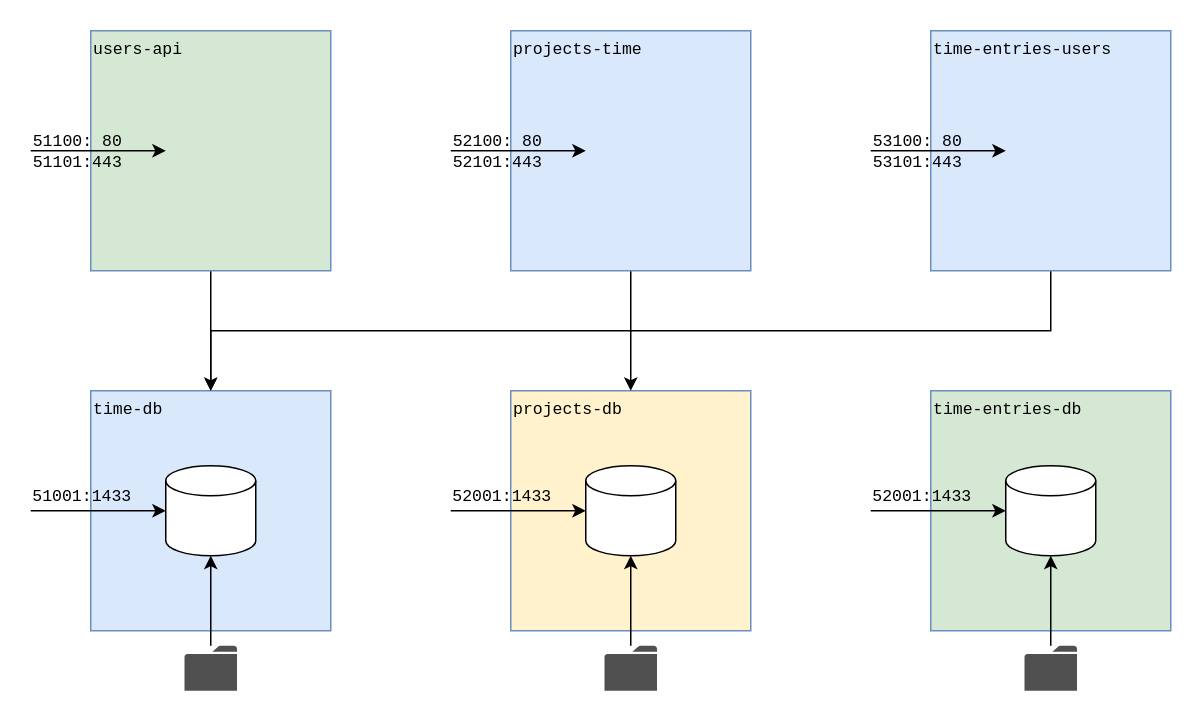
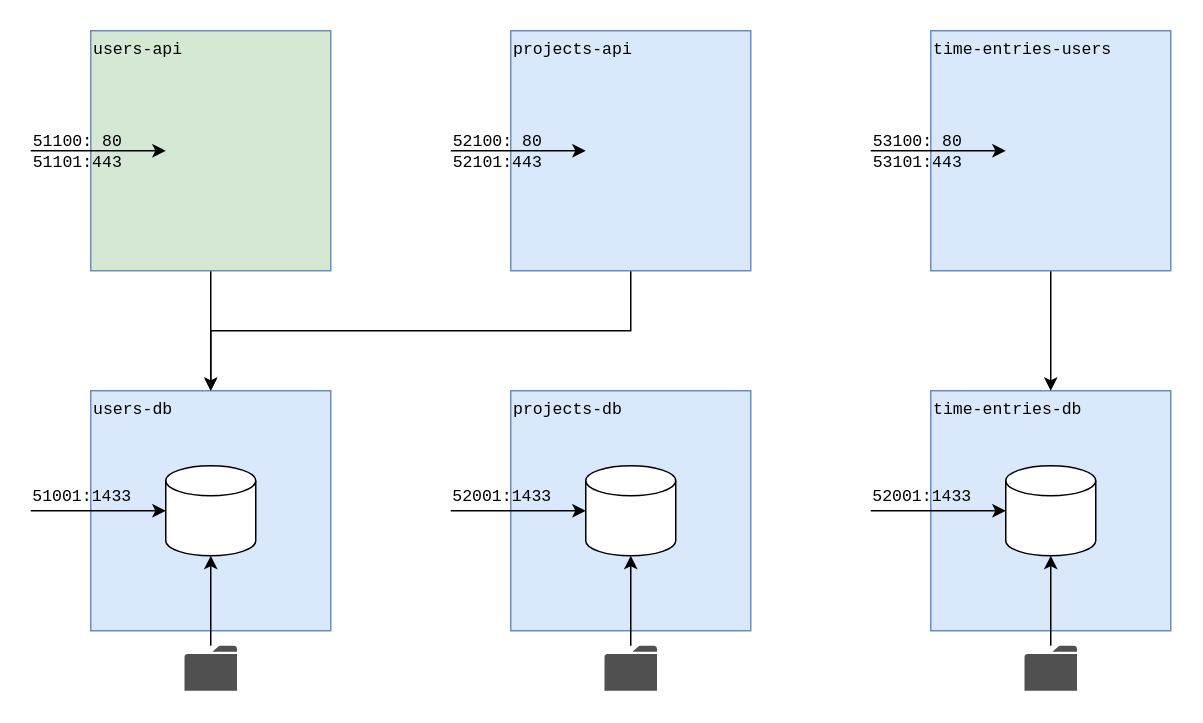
node "projects-time": label "projects-time" -> "projects-api"
edge "time-entries-users" -> "projects-db": now "time-entries-users" -> "time-entries-db"
node "time-db": label "time-db" -> "users-db"
node "projects-db": fillcolor #fff2cc -> #dae8fc
node "time-entries-db": fillcolor #d5e8d4 -> #dae8fc
